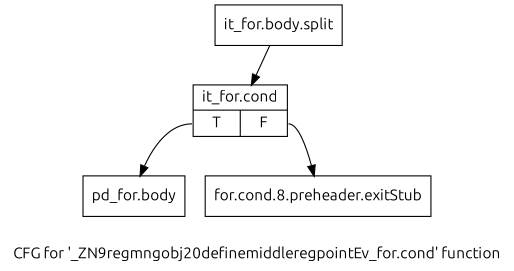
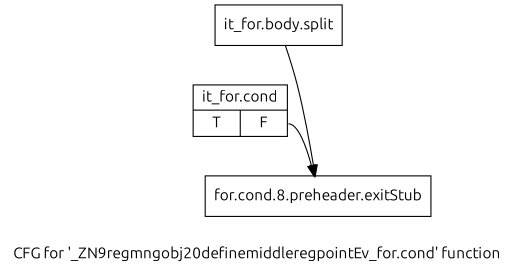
edge "it_for.body.split" -> "it_for.cond": now "it_for.body.split" -> "for.cond.8.preheader.exitStub"
node "pd_for.body": removed
